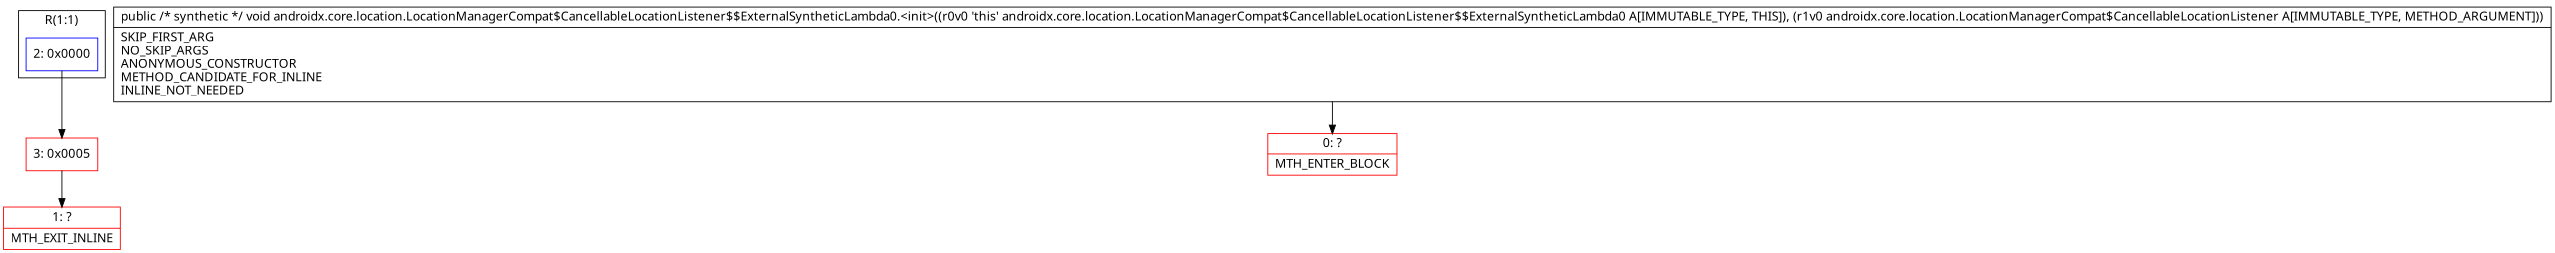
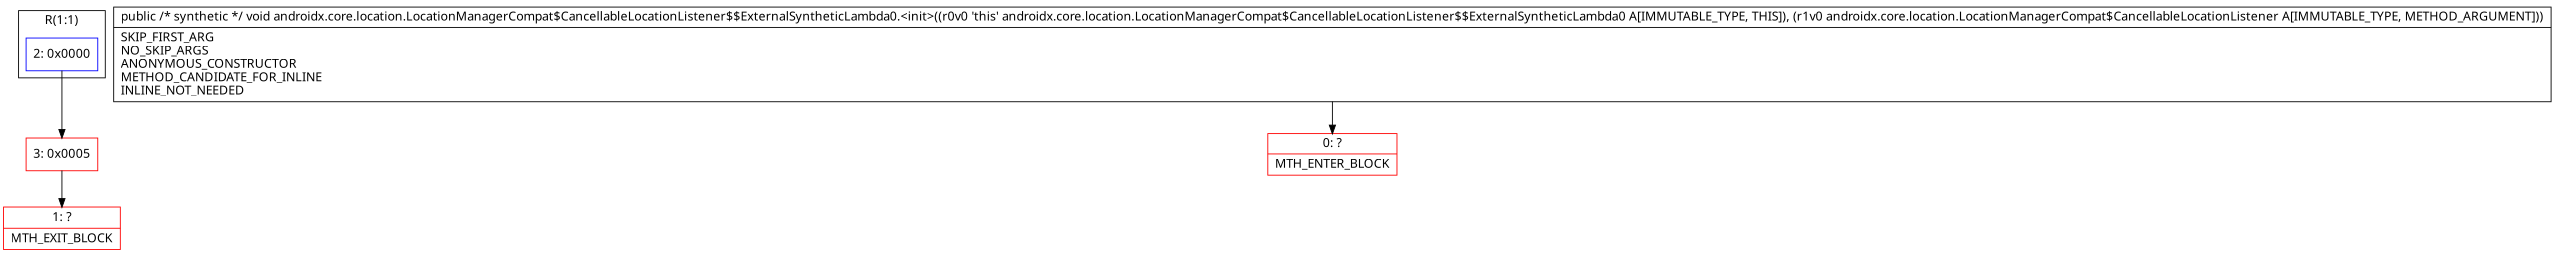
node "1: ?": text "MTH_EXIT_INLINE" -> "MTH_EXIT_BLOCK"
